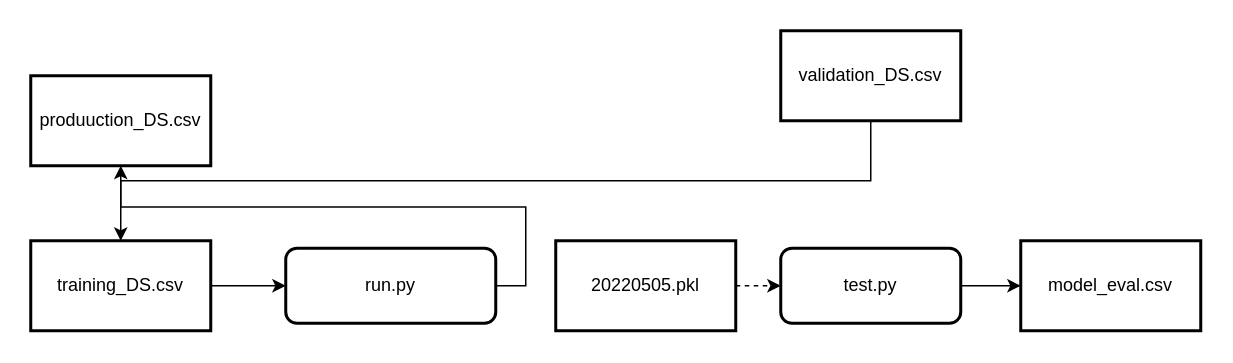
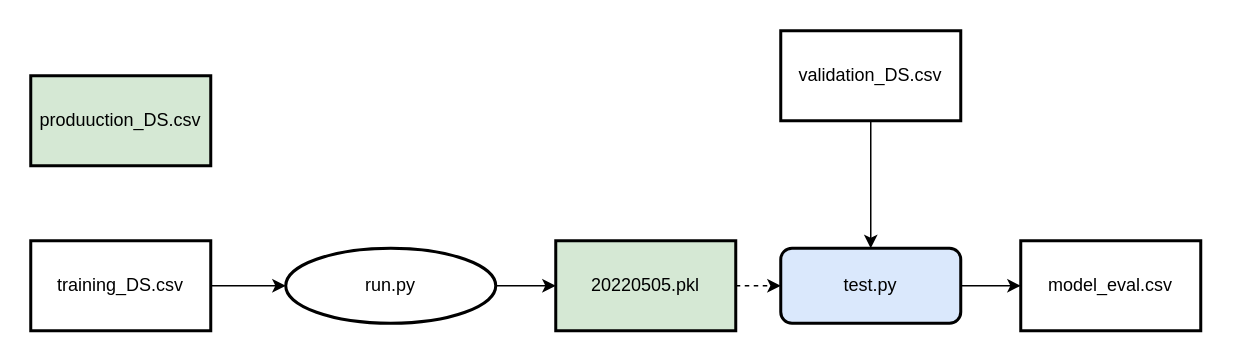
node "produuction_DS.csv": fillcolor #ffffff -> #d5e8d4
edge "validation_DS.csv" -> "training_DS.csv": now "validation_DS.csv" -> "test.py"
edge "run.py" -> "produuction_DS.csv": now "run.py" -> "20220505.pkl"
node "run.py": shape rounded rectangle -> ellipse
node "20220505.pkl": fillcolor #ffffff -> #d5e8d4
node "test.py": fillcolor #ffffff -> #dae8fc
